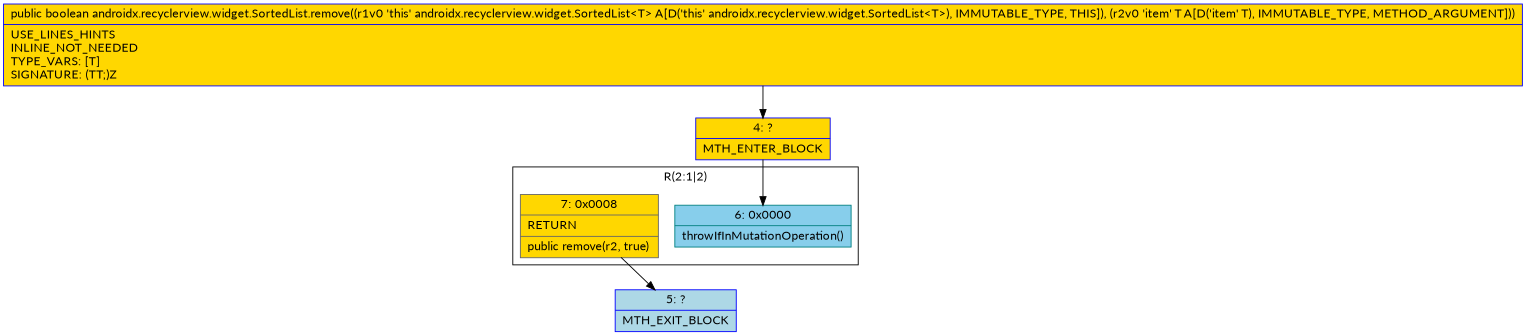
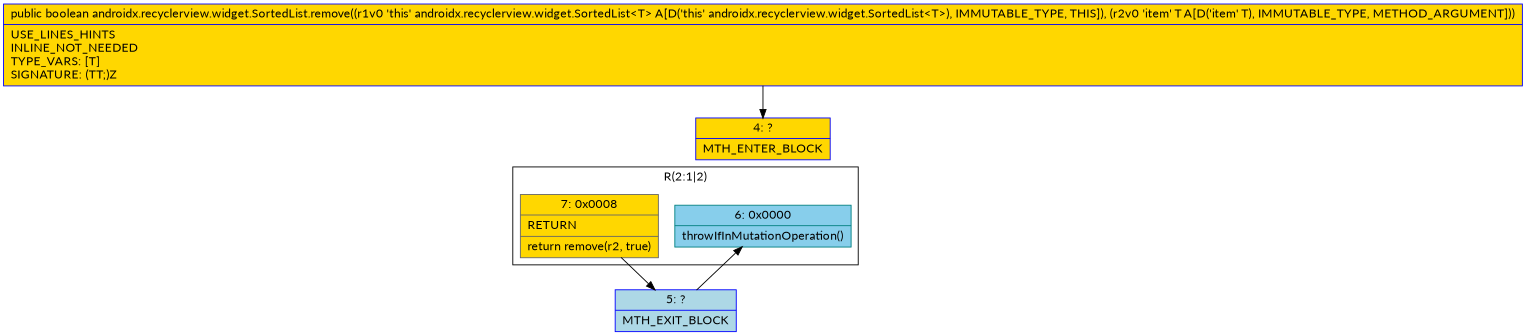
edge "4: ?" -> "6: 0x0000": now "5: ?" -> "6: 0x0000"
node "7: 0x0008": text "public remove(r2, true)" -> "return remove(r2, true)"
